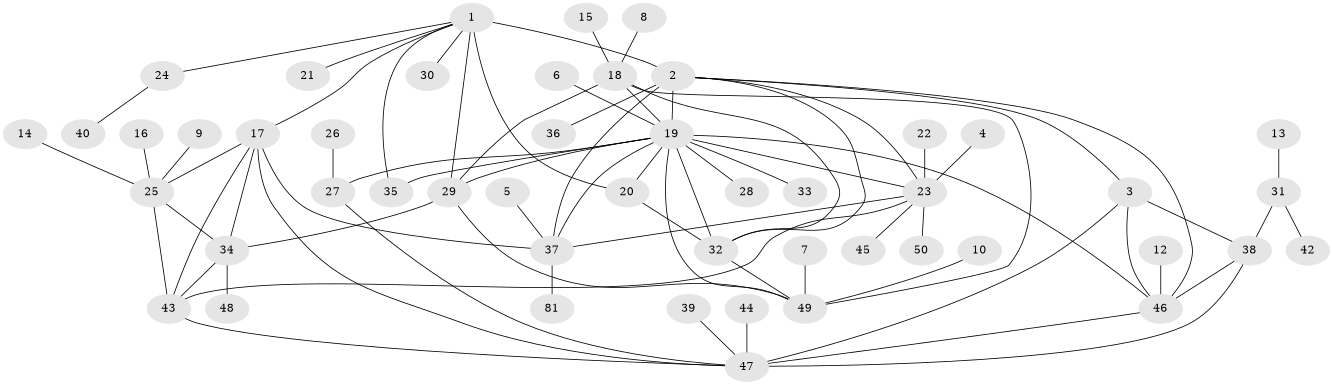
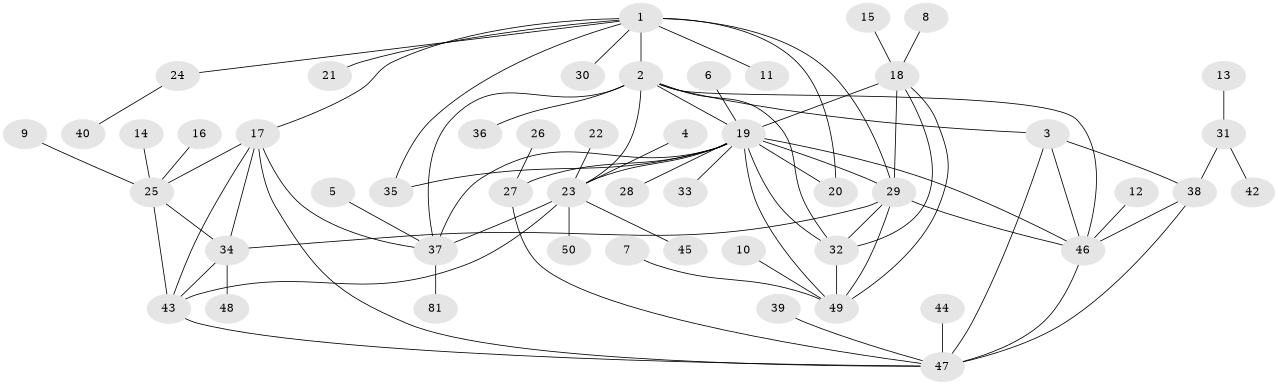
node "11": added
edge "20" -- "32": now "29" -- "32"
edge "29" -- "46": added
